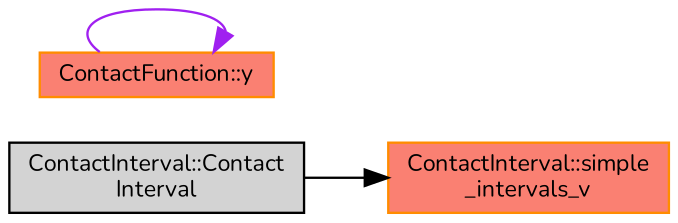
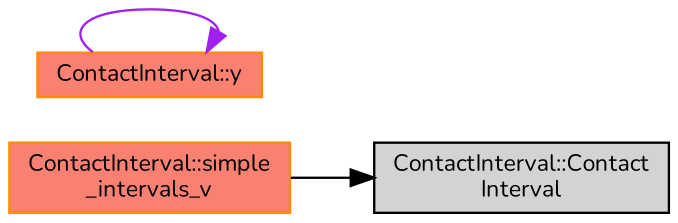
node "ContactFunction::y": label "ContactFunction::y" -> "ContactInterval::y"
edge "ContactInterval::Contact Interval" -> "ContactInterval::simple _intervals_v": reversed
